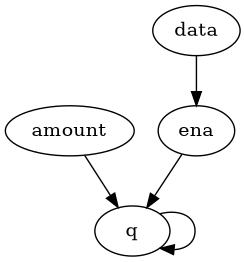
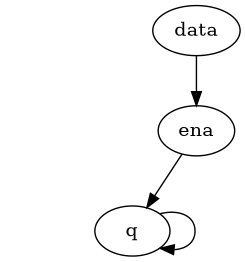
node "amount": removed
